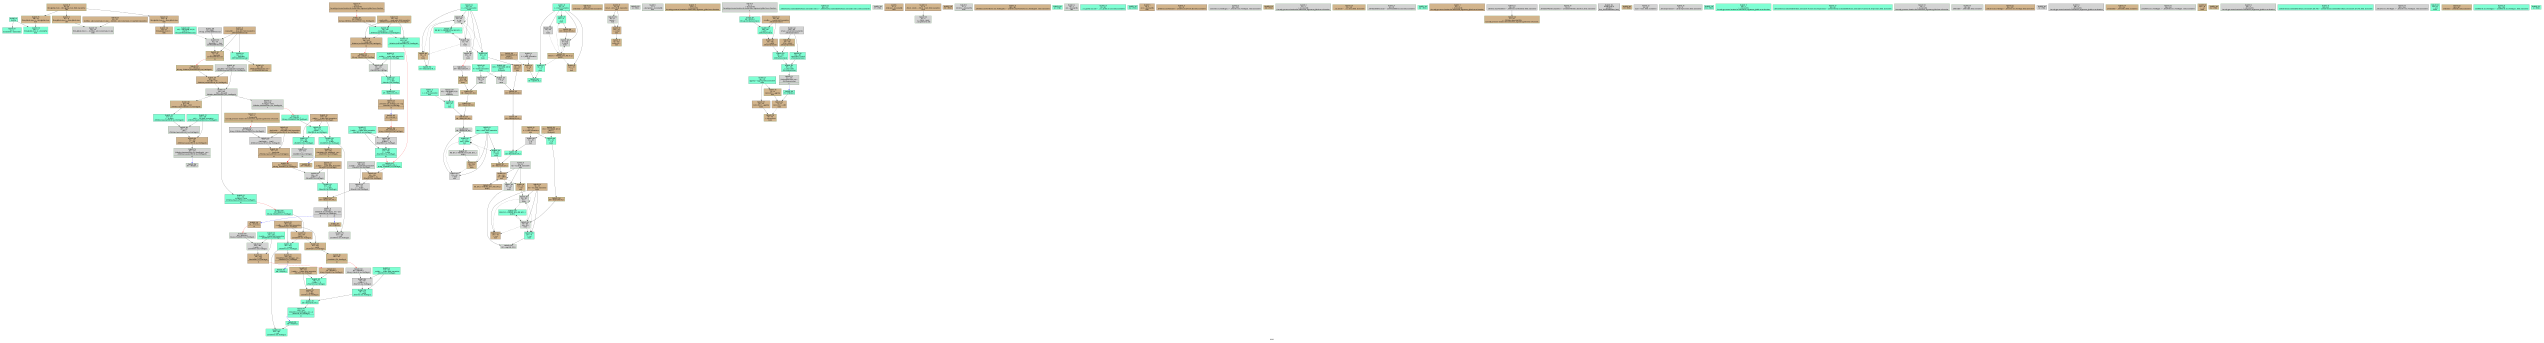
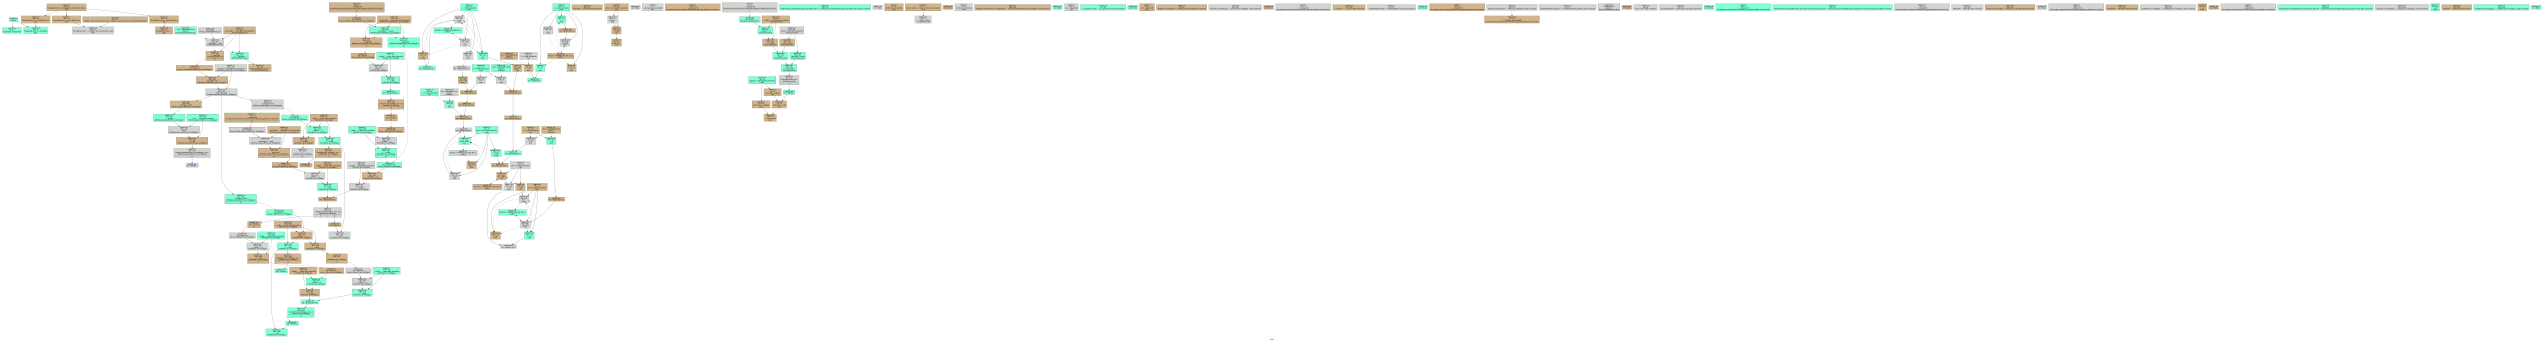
node "NodeID: 123": fillcolor aquamarine -> tan
